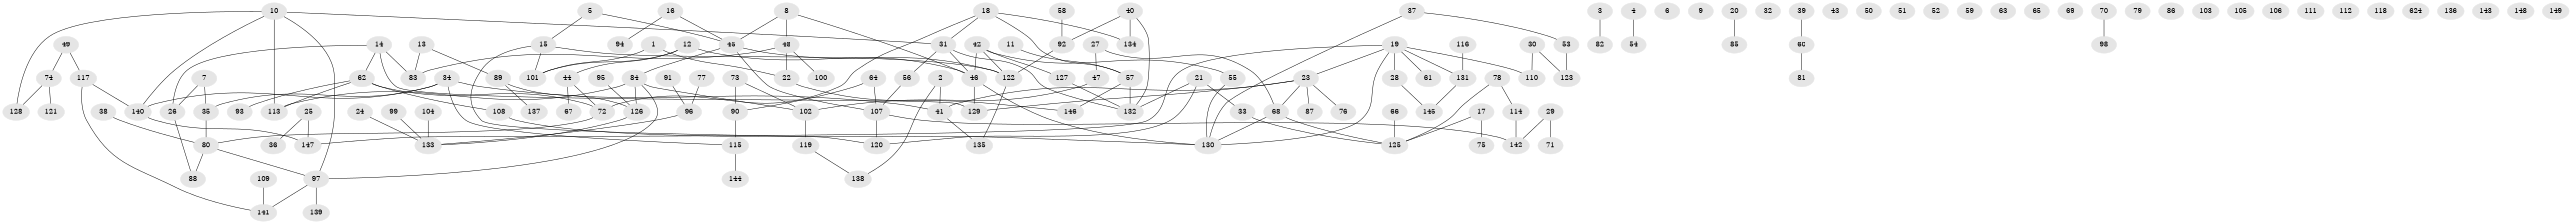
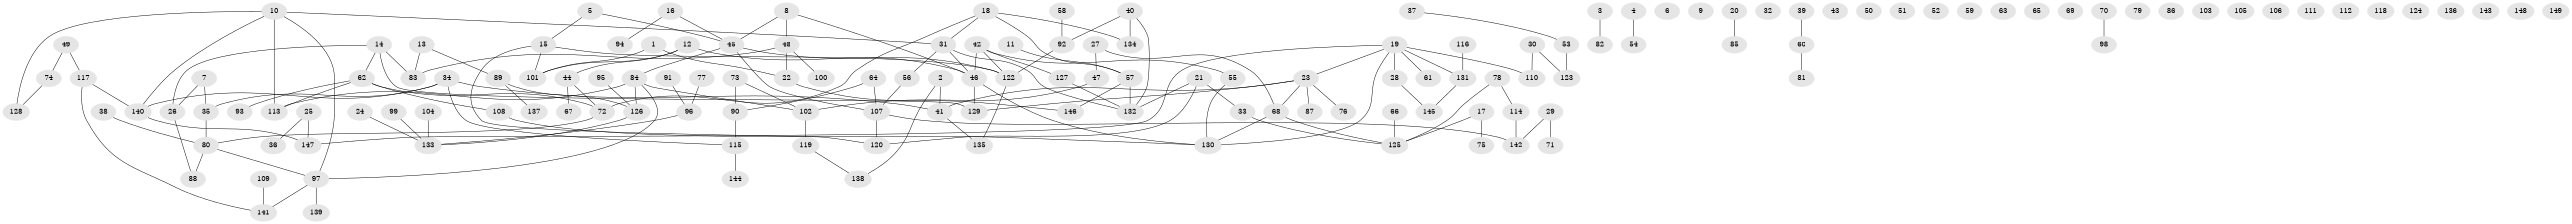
node "624": label "624" -> "124"
edge "37" -- "130": removed
node "121": removed
